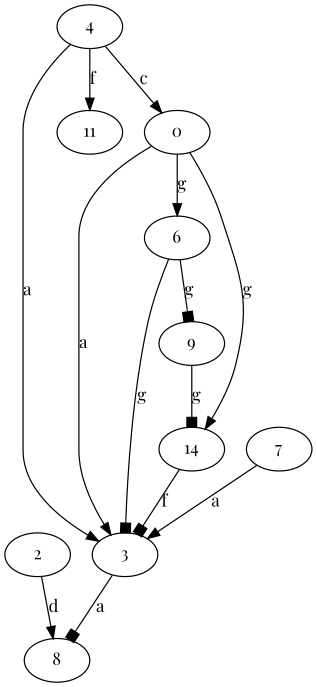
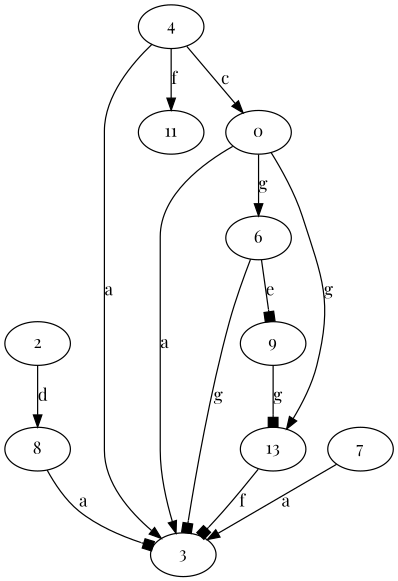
edge "6" -> "9": label "g" -> "e"
node "14": label "14" -> "13"
edge "3" -> "8": reversed
